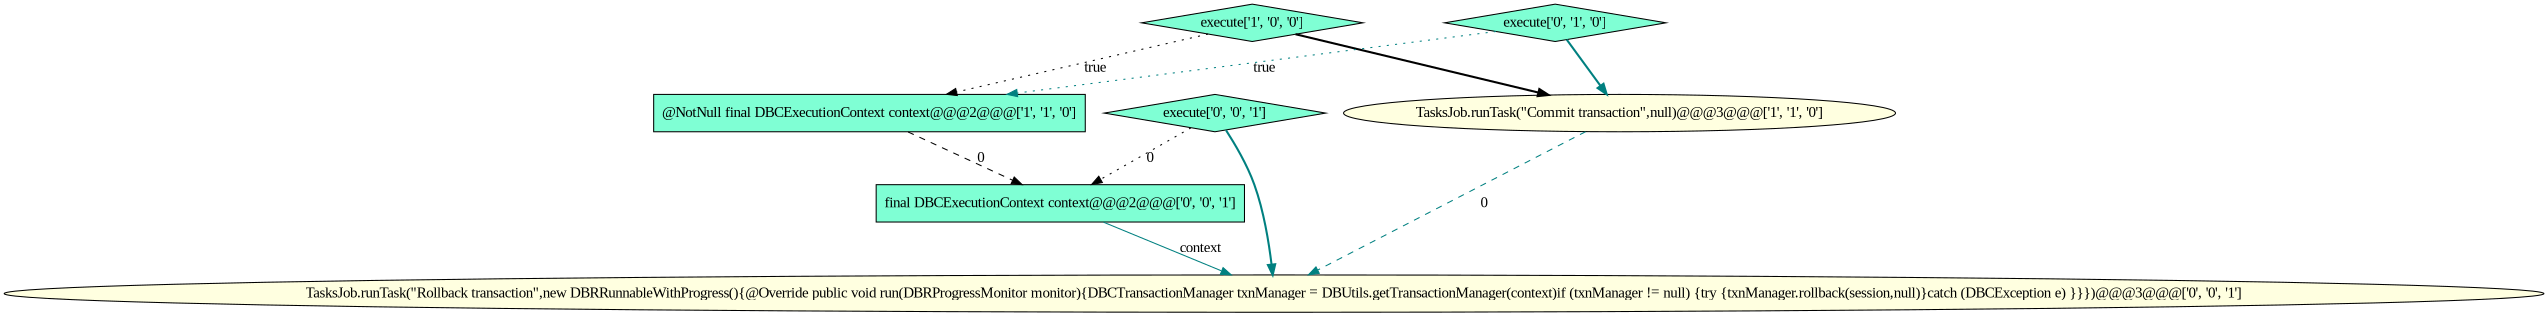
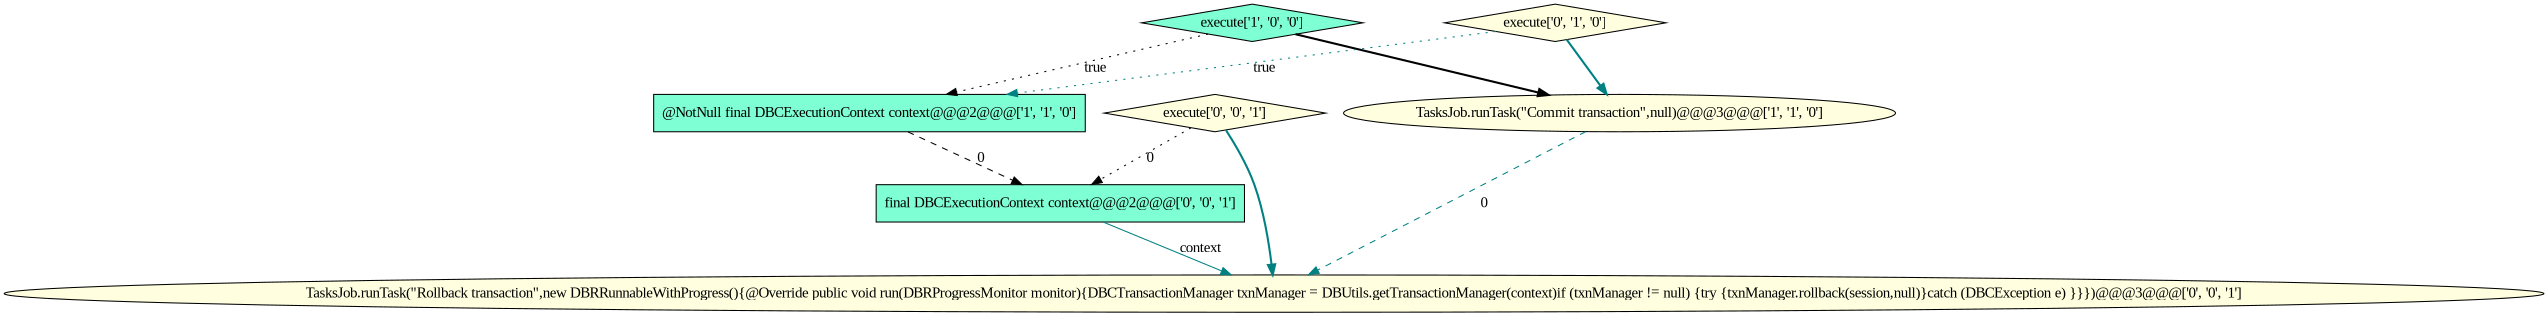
node "execute['0', '1', '0']": fillcolor aquamarine -> lightyellow
node "execute['0', '0', '1']": fillcolor aquamarine -> lightyellow
